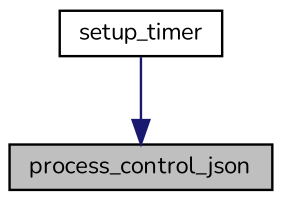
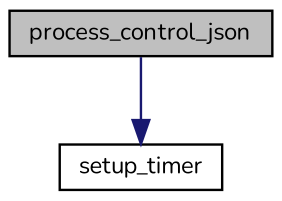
edge "setup_timer" -> "process_control_json": reversed
